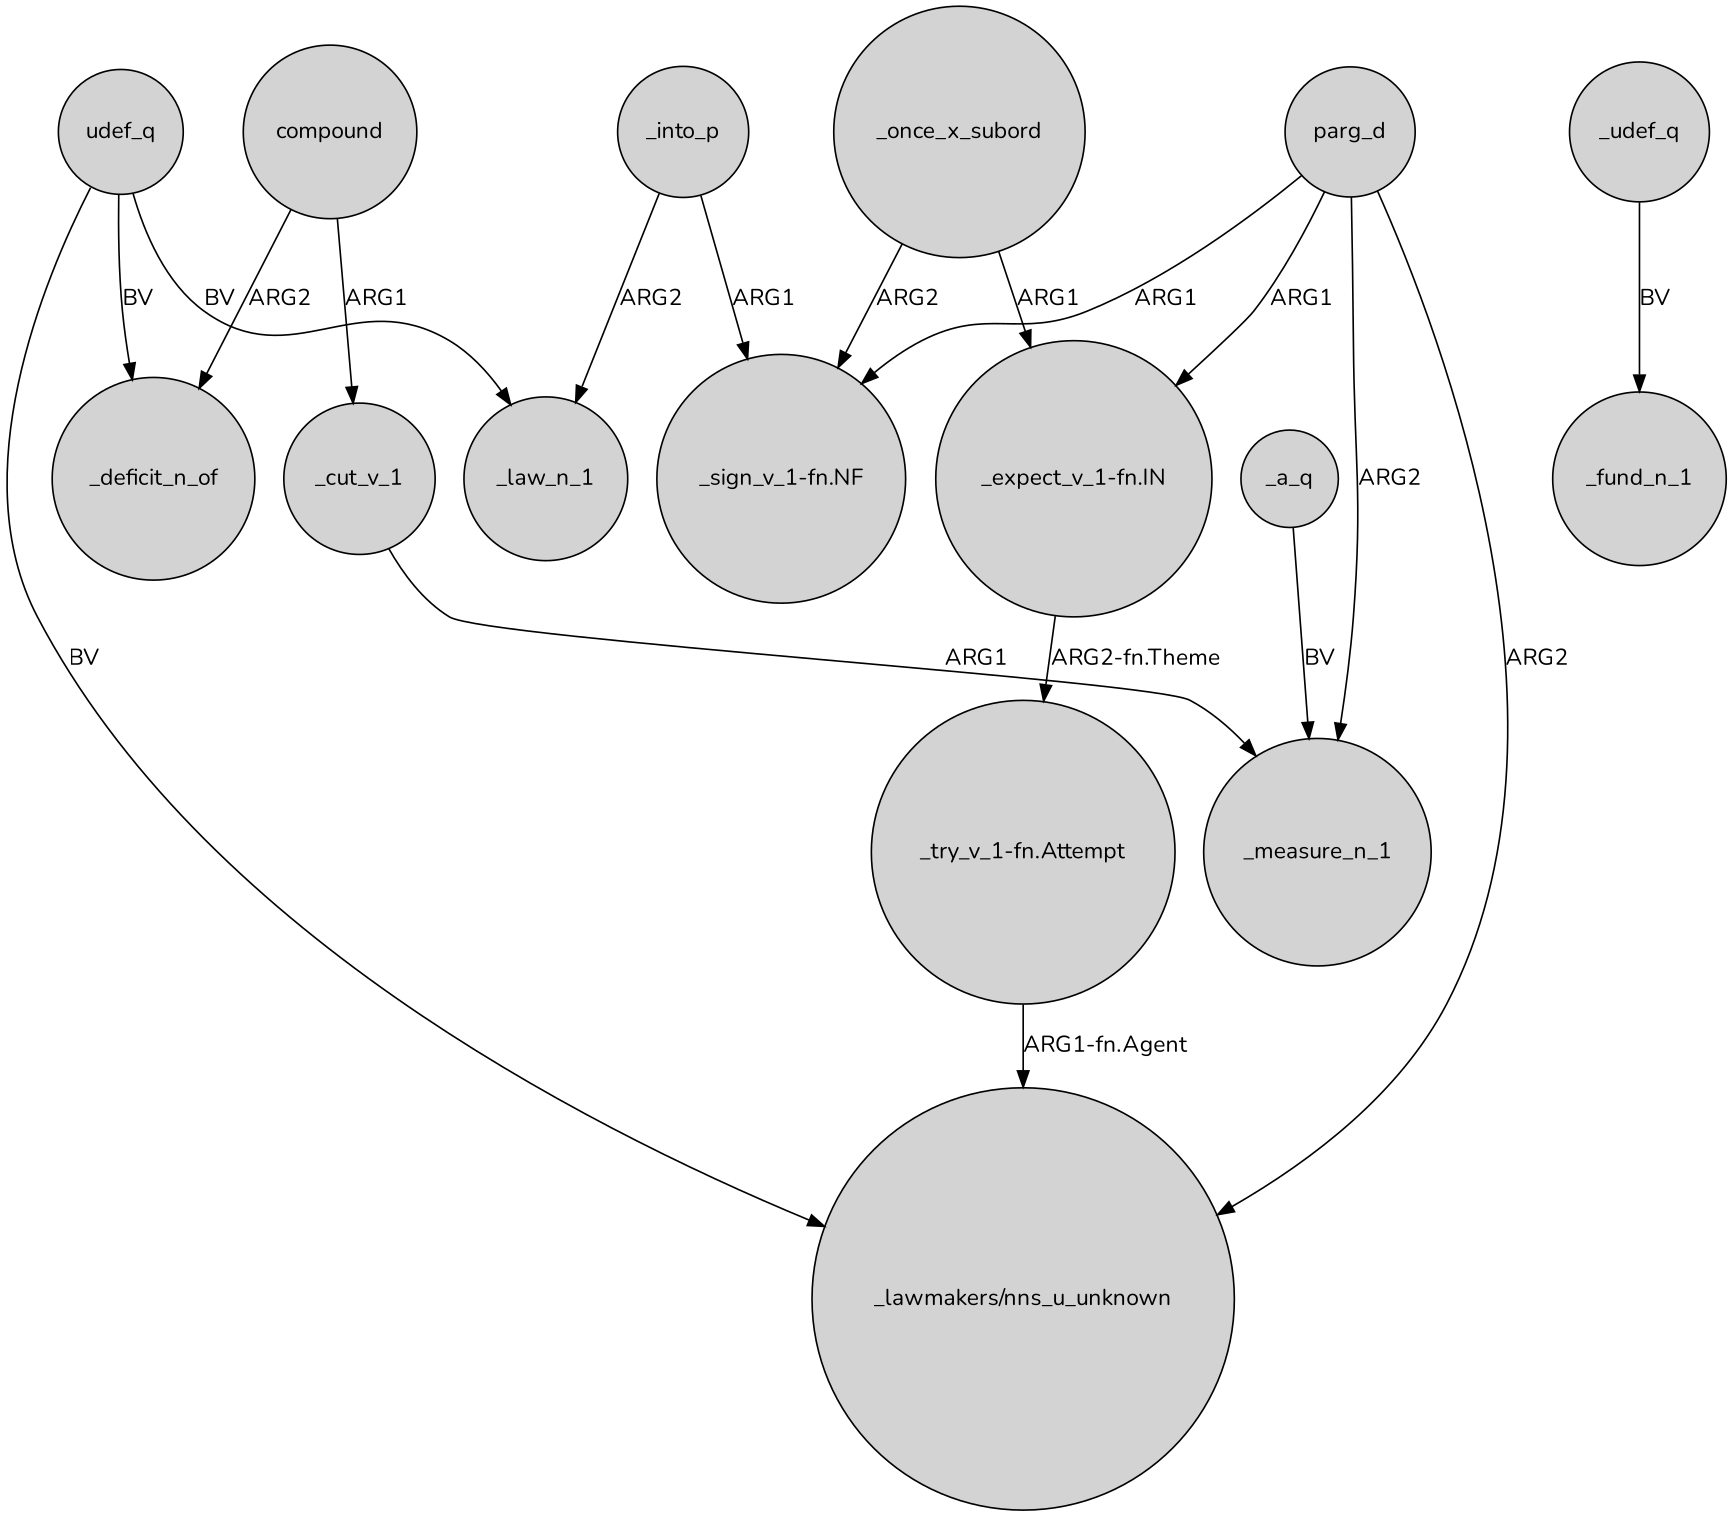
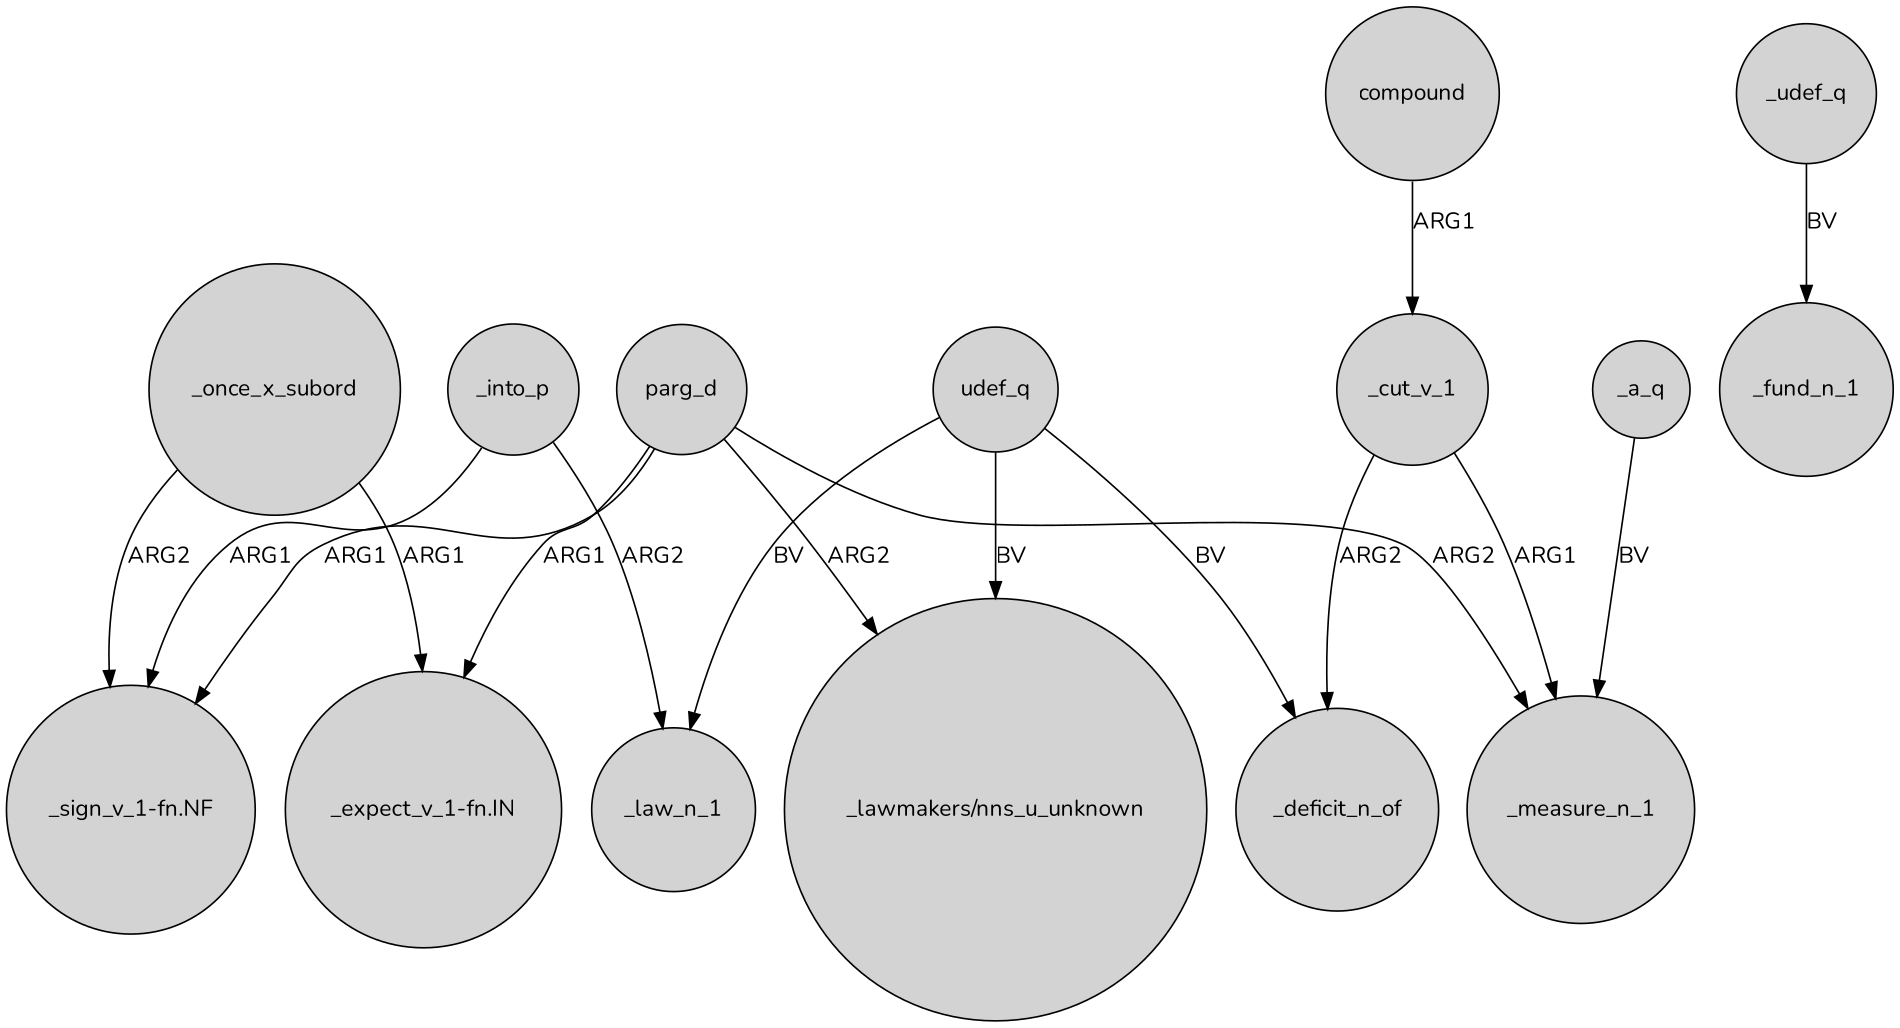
edge "compound" -> "_deficit_n_of": now "_cut_v_1" -> "_deficit_n_of"
node "_try_v_1-fn.Attempt": removed
